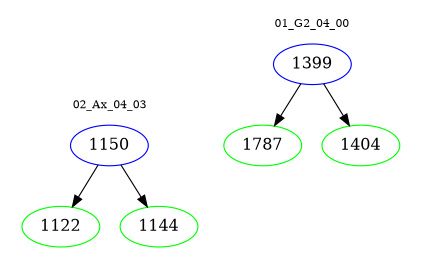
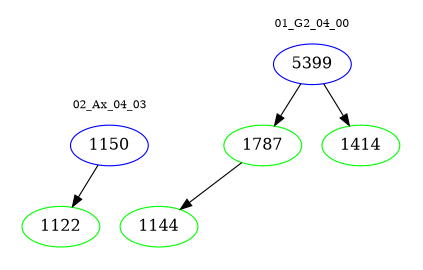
node "1399": label "1399" -> "5399"
node "1404": label "1404" -> "1414"
edge "1150" -> "1144": now "1787" -> "1144"
